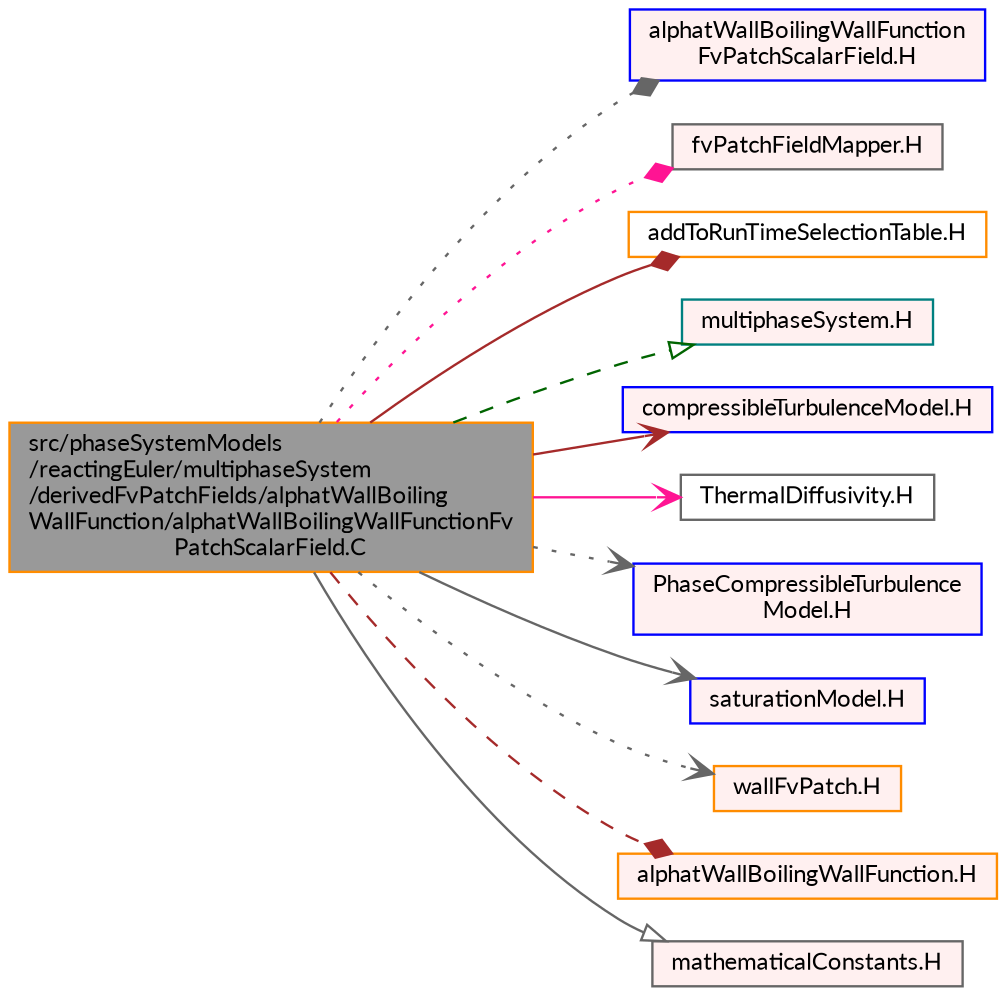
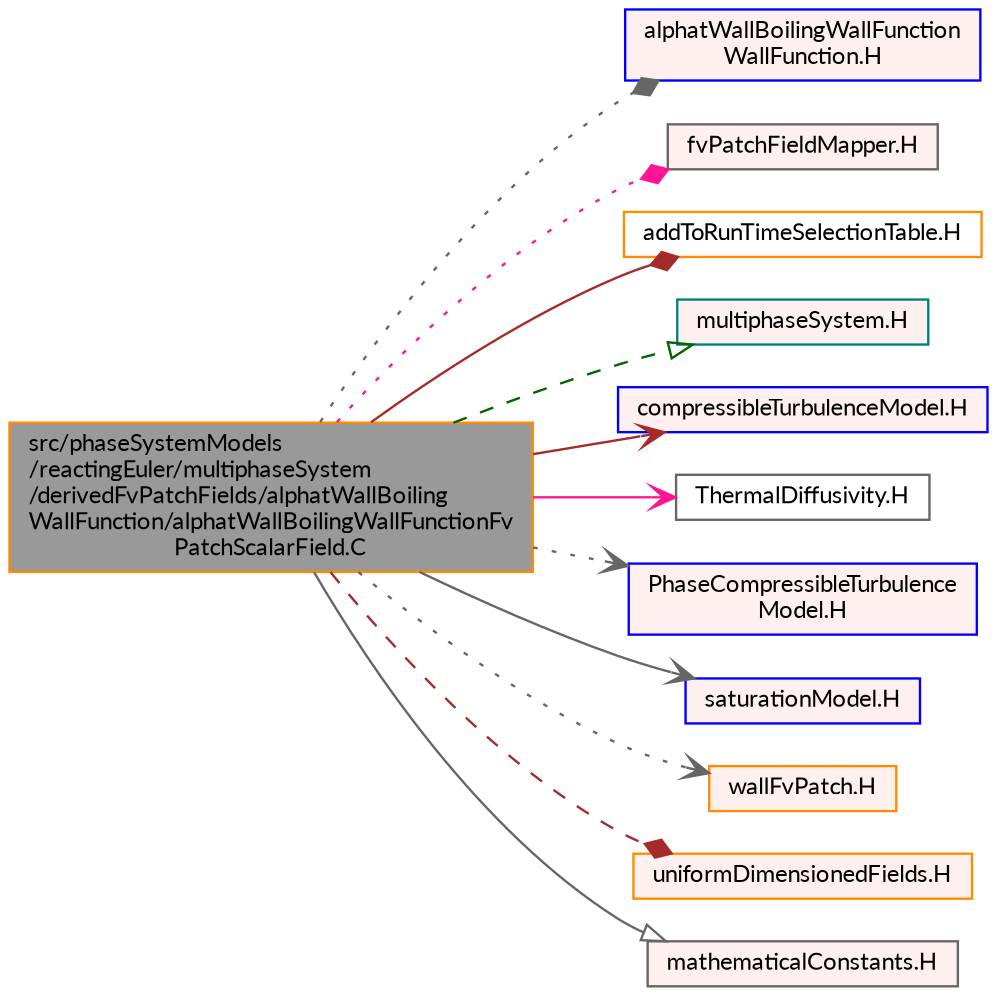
node "alphatWallBoilingWallFunction FvPatchScalarField.H": label "alphatWallBoilingWallFunction FvPatchScalarField.H" -> "alphatWallBoilingWallFunction WallFunction.H"
node "alphatWallBoilingWallFunction.H": label "alphatWallBoilingWallFunction.H" -> "uniformDimensionedFields.H"
